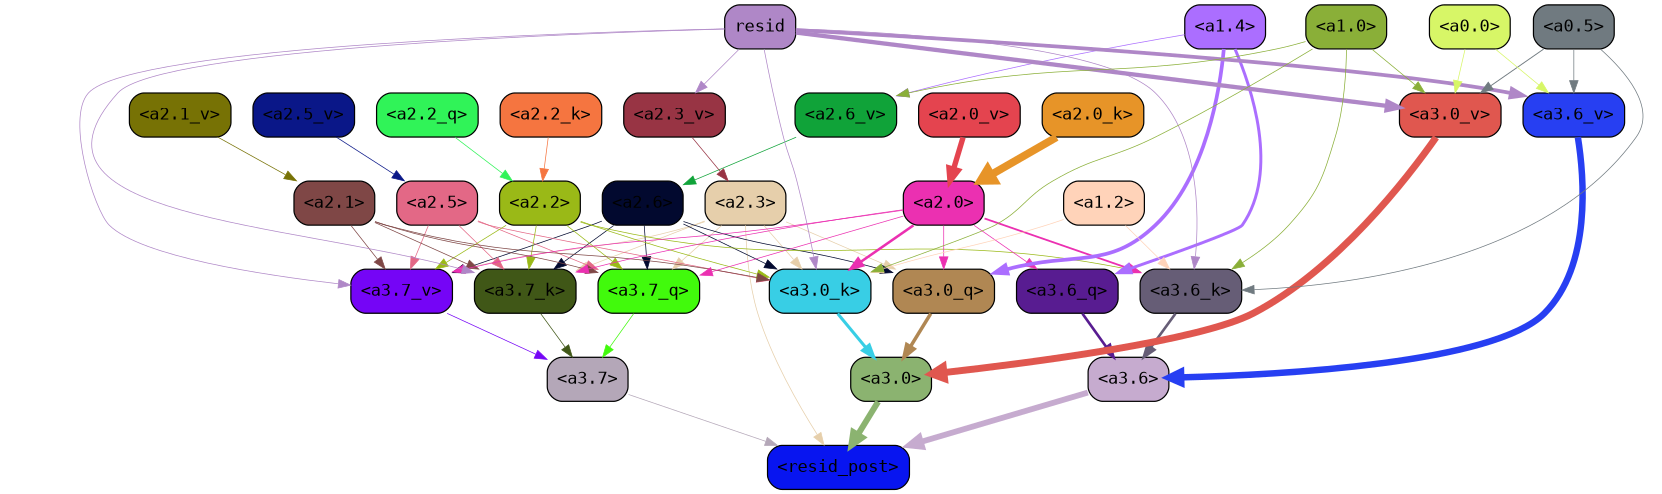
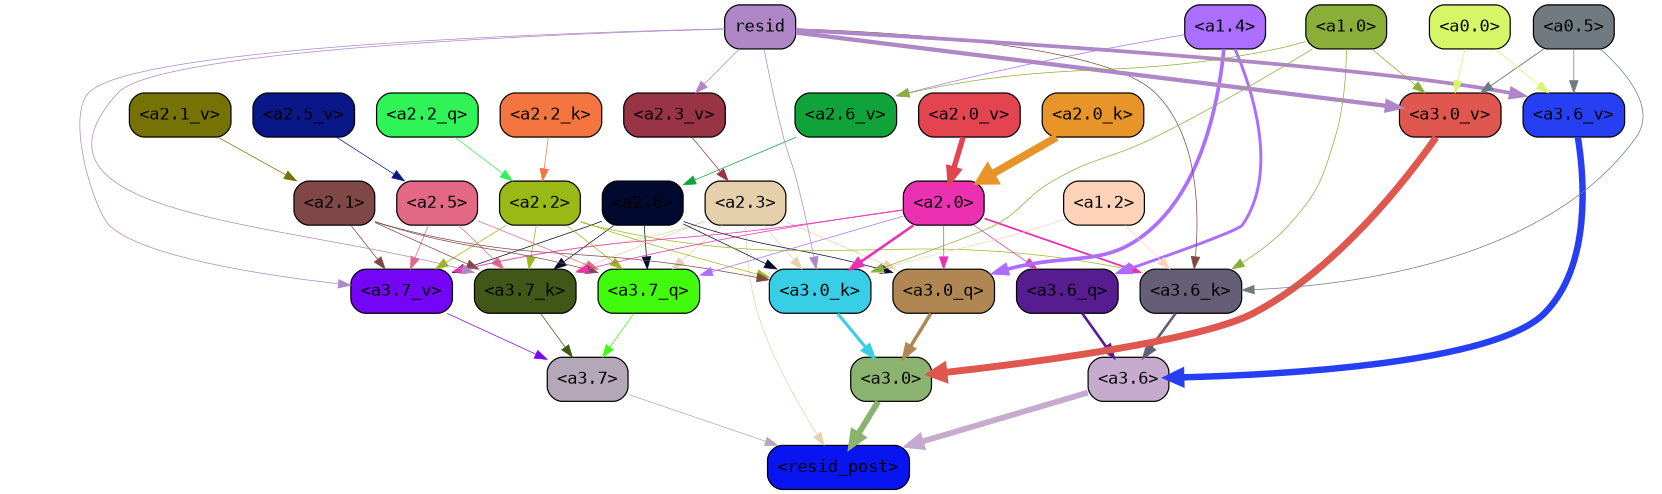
edge "resid" -> "<a3.6_k>": color #af87c7 -> #7f4746
edge "<a2.0>" -> "<a3.7_q>": color #eb30b1 -> #ab6eff
edge "<a2.5>" -> "<a3.0_k>": removed
